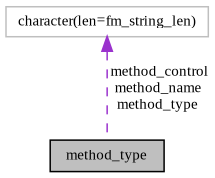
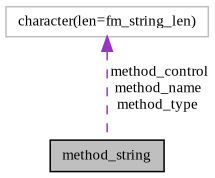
node "method_type": label "method_type" -> "method_string"
